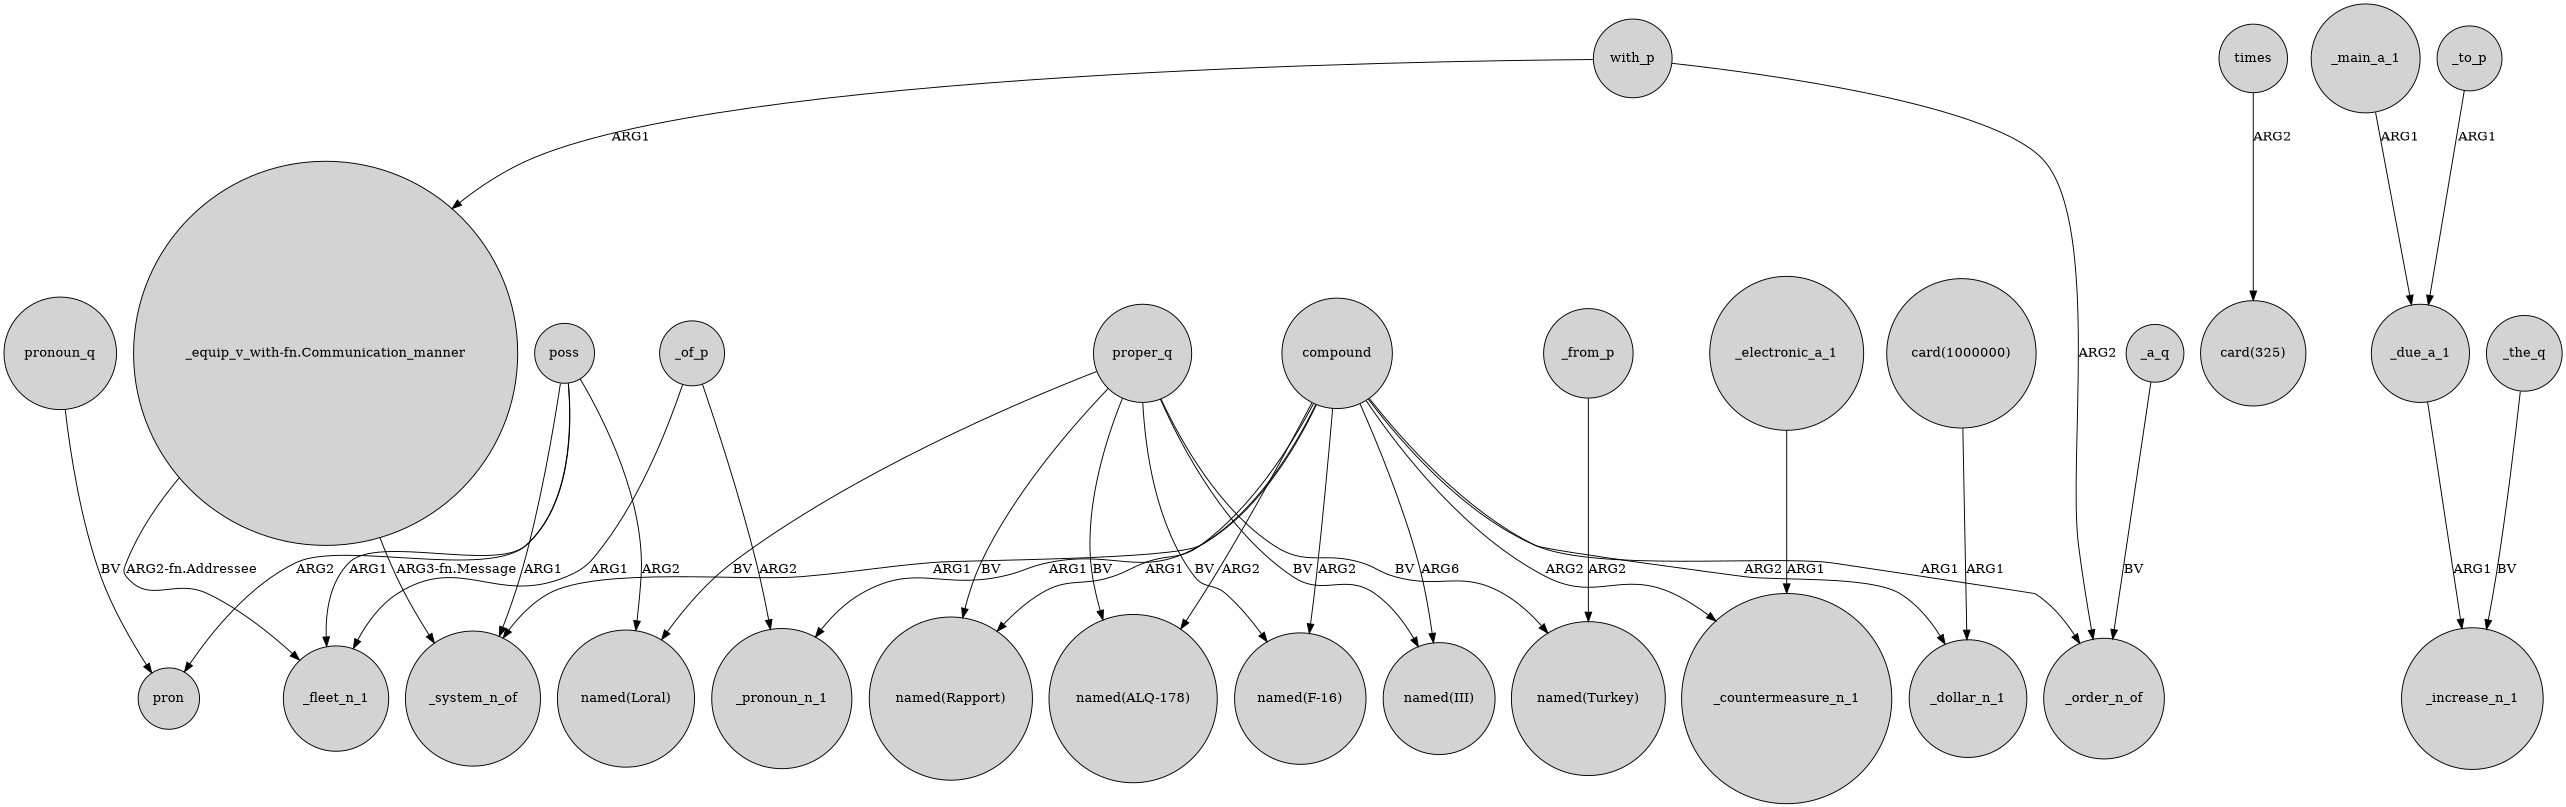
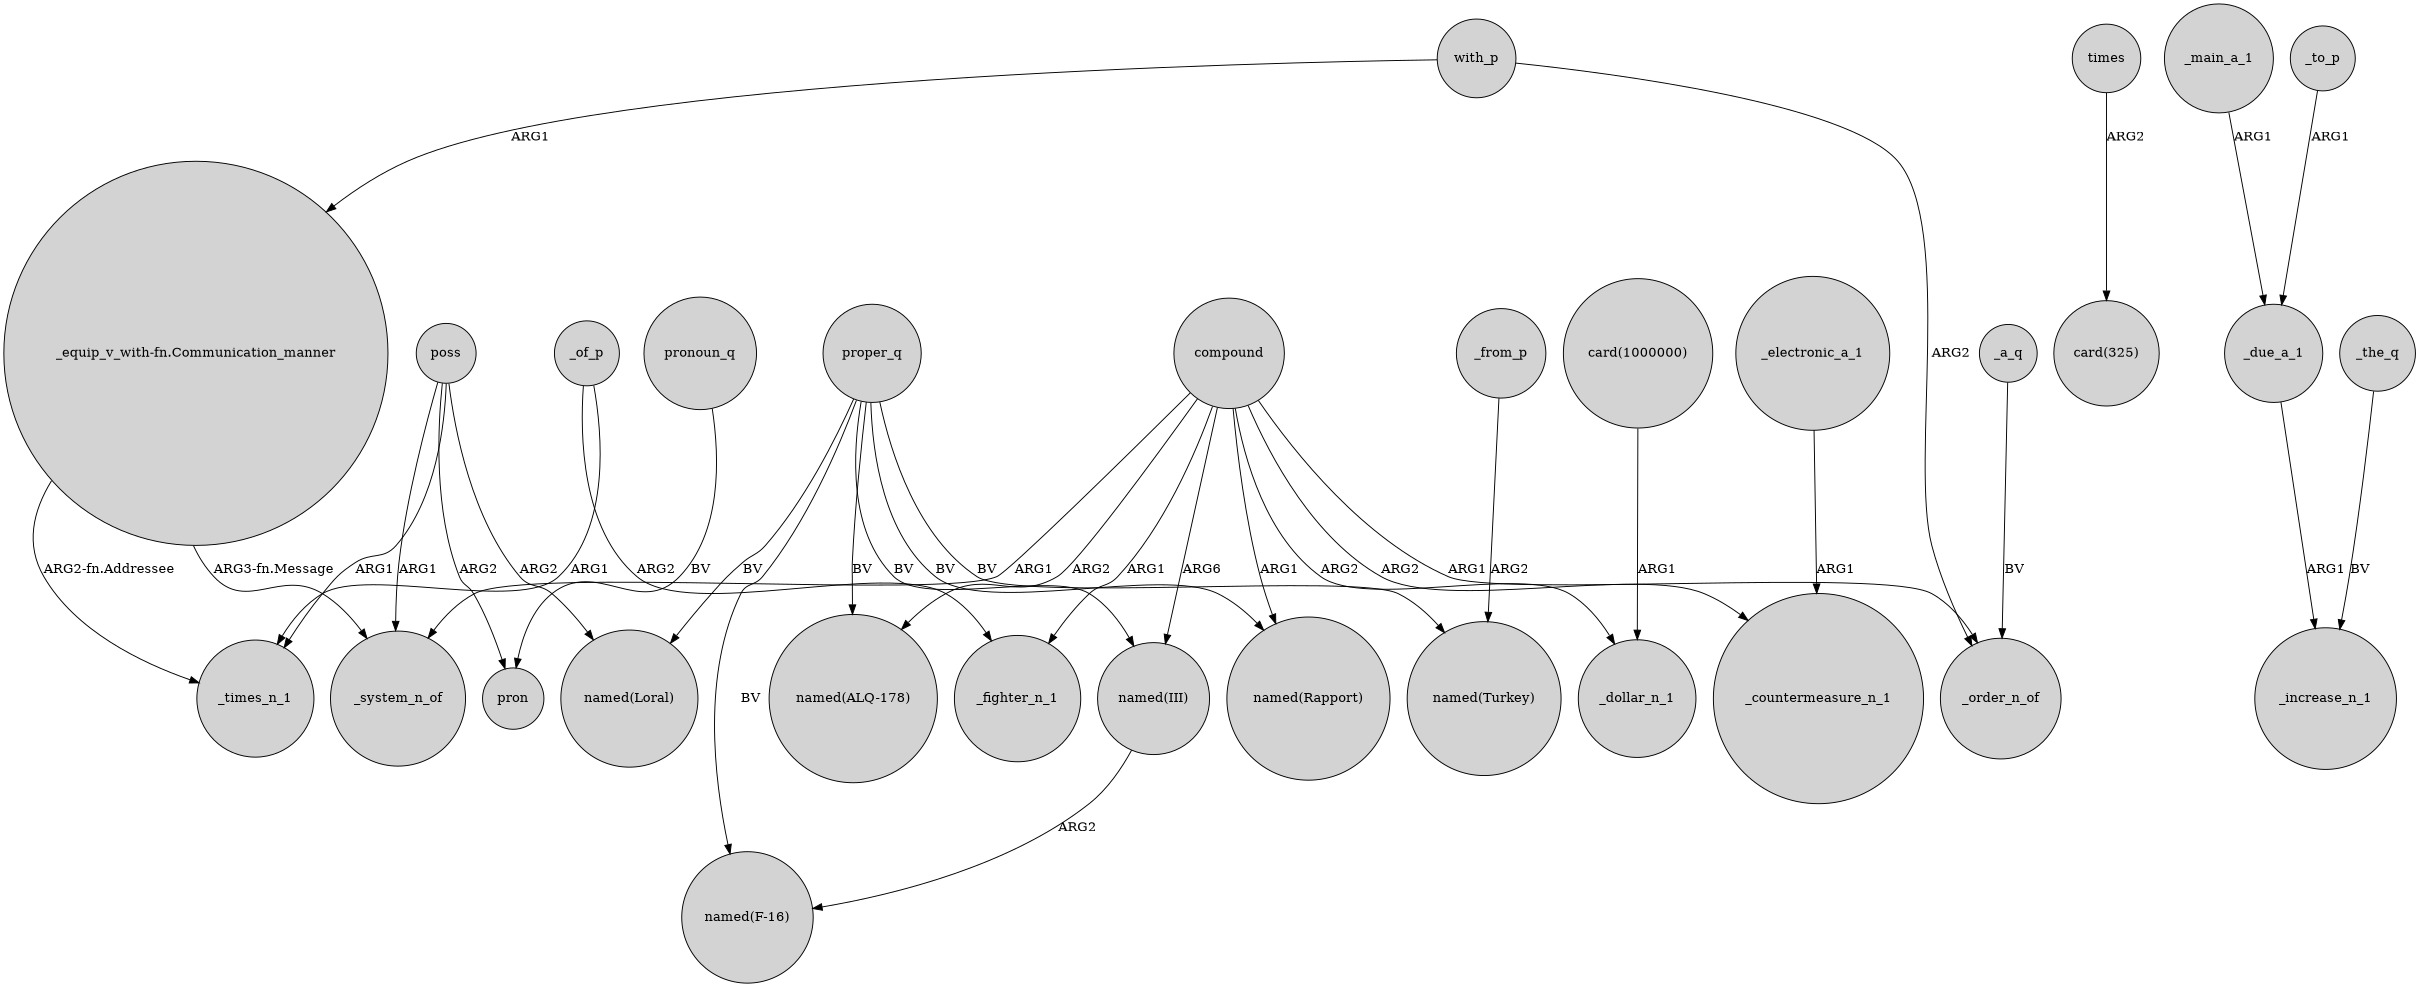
edge "compound" -> "named(F-16)": now "named(III)" -> "named(F-16)"
node "_fleet_n_1": label "_fleet_n_1" -> "_times_n_1"
node "_pronoun_n_1": label "_pronoun_n_1" -> "_fighter_n_1"
